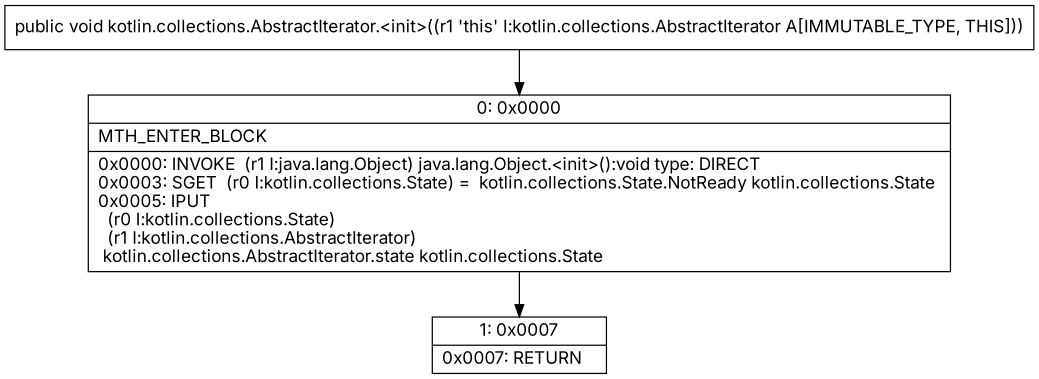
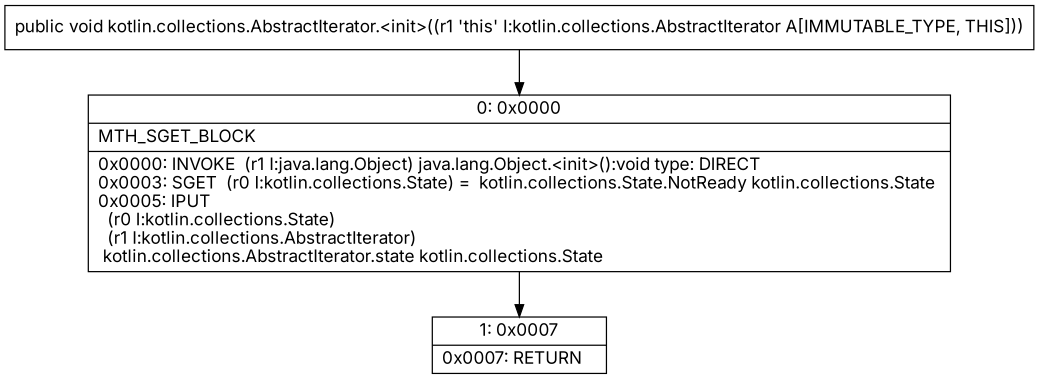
node "0: 0x0000": text "MTH_ENTER_BLOCK" -> "MTH_SGET_BLOCK"
